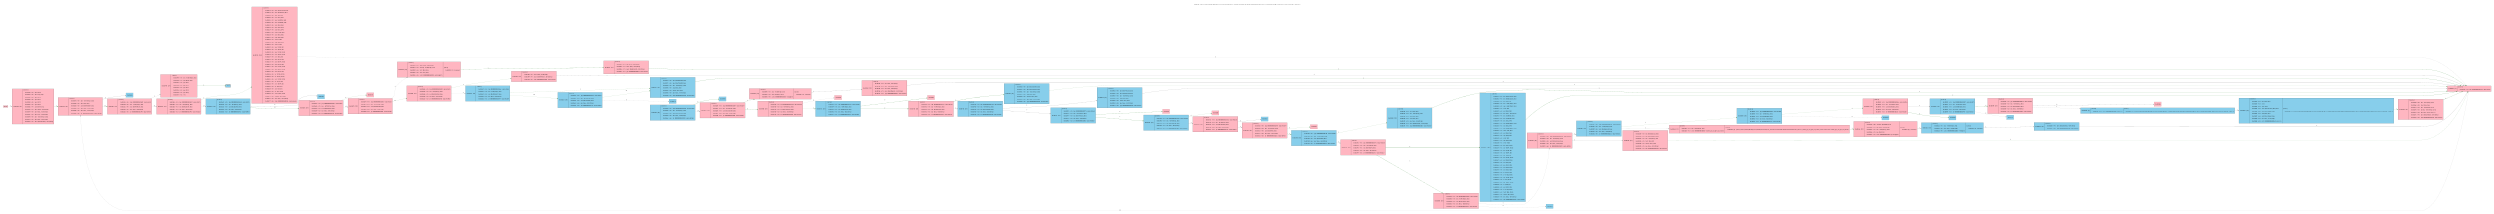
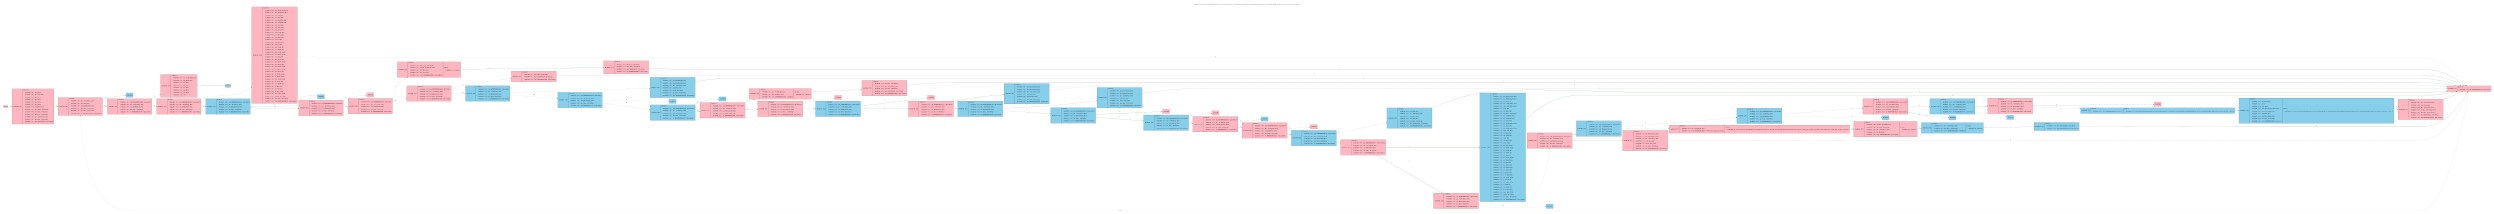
edge "0x4016c0 [25]" -> "0x401977 [27]": now "0x4016c0 [25]" -> "0x4016d9 [25]"
